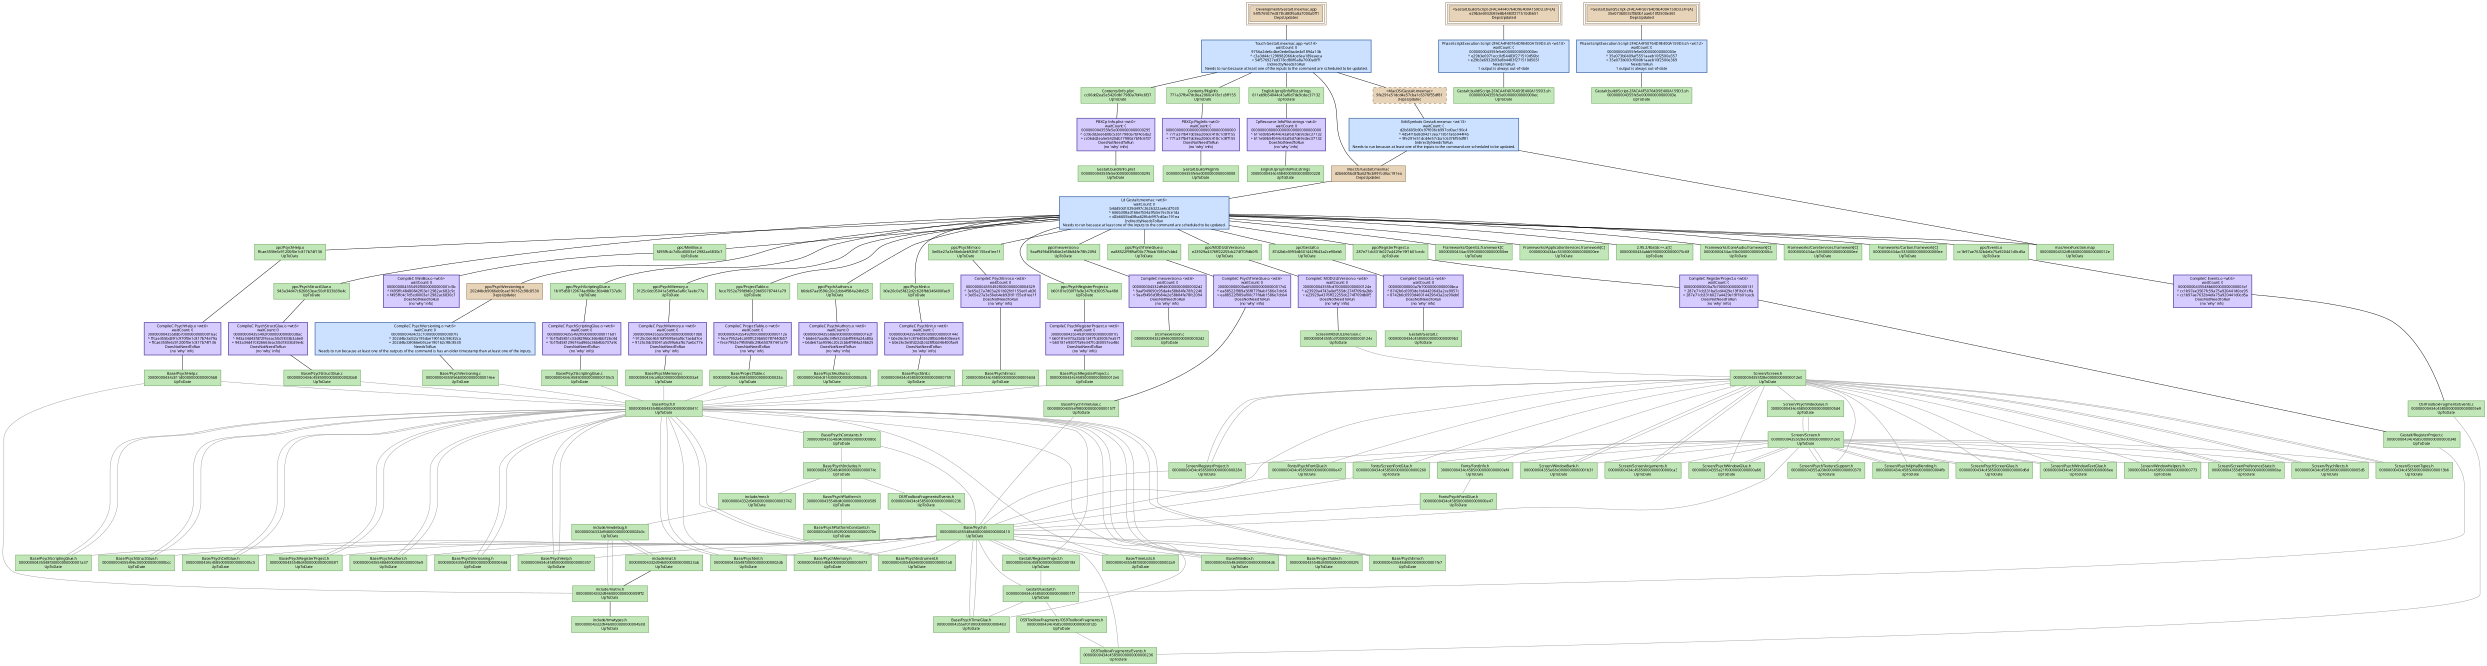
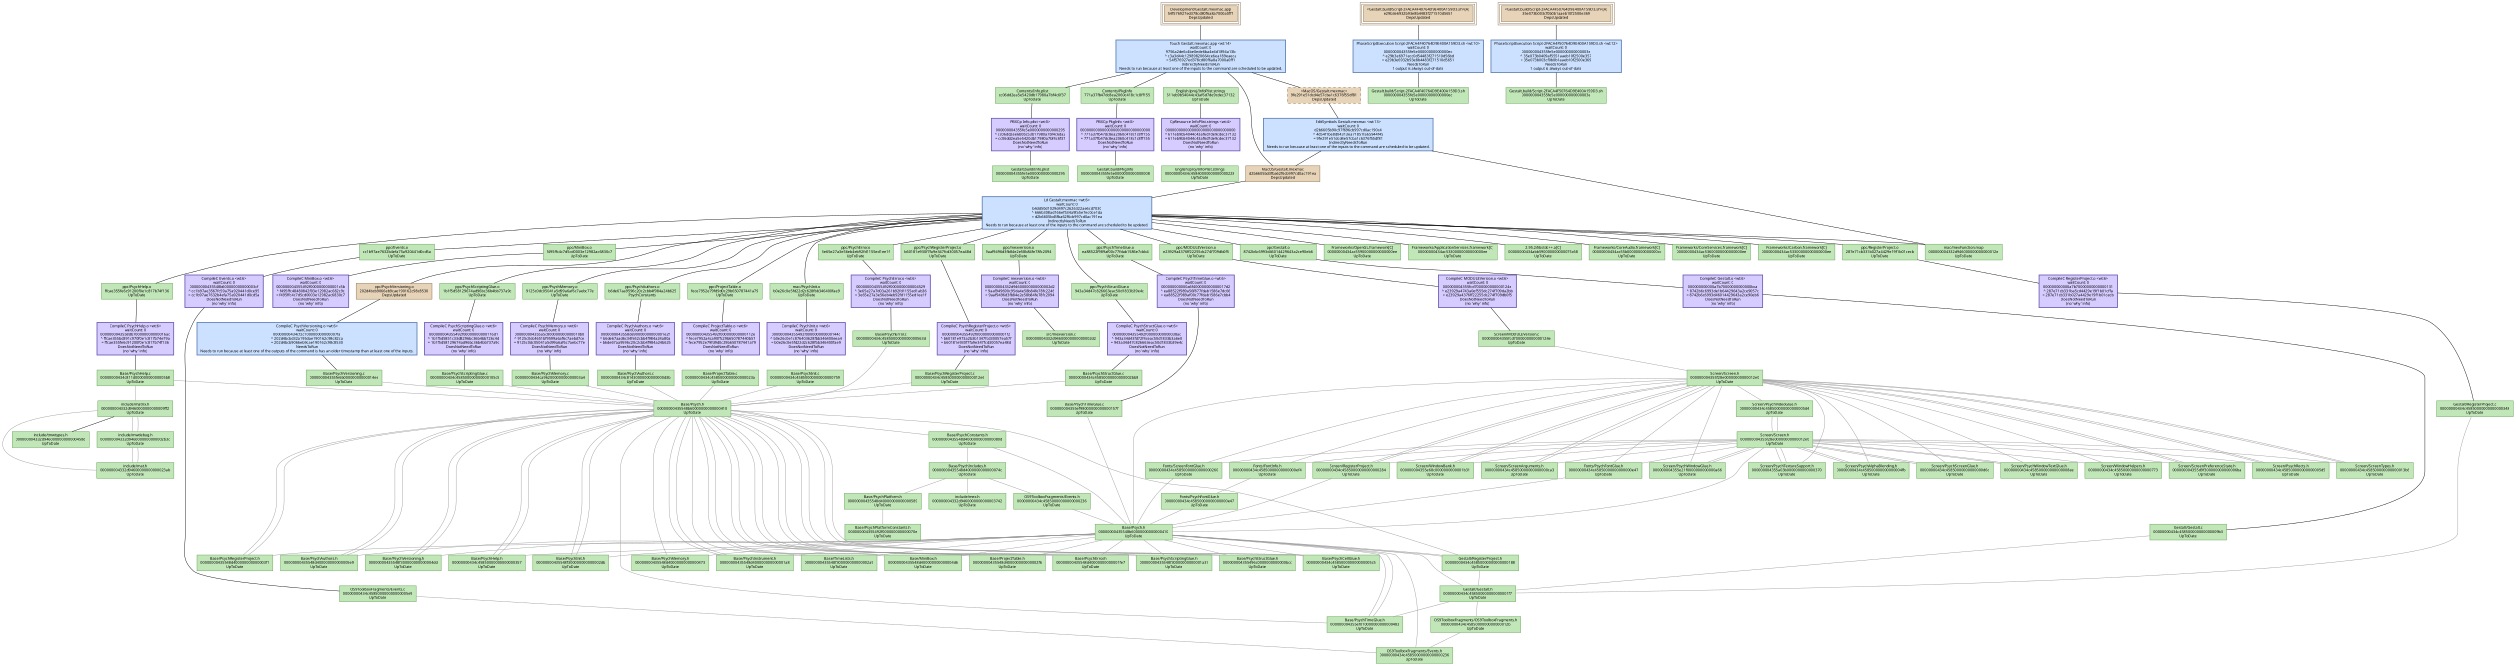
node "ppc/PsychAuthors.o b6de67aa9596c20c2cbb4f984a24b625 UpToDate": label "ppc/PsychAuthors.o b6de67aa9596c20c2cbb4f984a24b625 UpToDate" -> "ppc/PsychAuthors.o b6de67aa9596c20c2cbb4f984a24b625 PsychConstants"
node "ppc/PsychInit.o b0e26c0e5fd22d2c628fbb346400fae9 UpToDate": label "ppc/PsychInit.o b0e26c0e5fd22d2c628fbb346400fae9 UpToDate" -> "mac/PsychInit.o b0e26c0e5fd22d2c628fbb346400fae9 UpToDate"
edge "include/mex.h 000000004332d9460000000000003742 UpToDate" -- "include/mwdebug.h 000000004332d9460000000000002b3c UpToDate": removed
node "Base/MiniBox.h 00000000435548d400000400000004d6 UpToDate": label "Base/MiniBox.h 00000000435548d400000400000004d6 UpToDate" -> "Base/MiniBox.h 00000000435548d400000000000004d6 UpToDate"
edge "Gestalt/Gestalt.c 00000000434c458500000000000009b3 UpToDate" -- "Gestalt/Gestalt.h 00000000434c458500000000000001f7 UpToDate": added
edge "include/mat.h 000000004332d94600000000000023ab UpToDate" -- "include/matrix.h 000000004332d9460000000000009ff2 UpToDate": color black -> gray60
